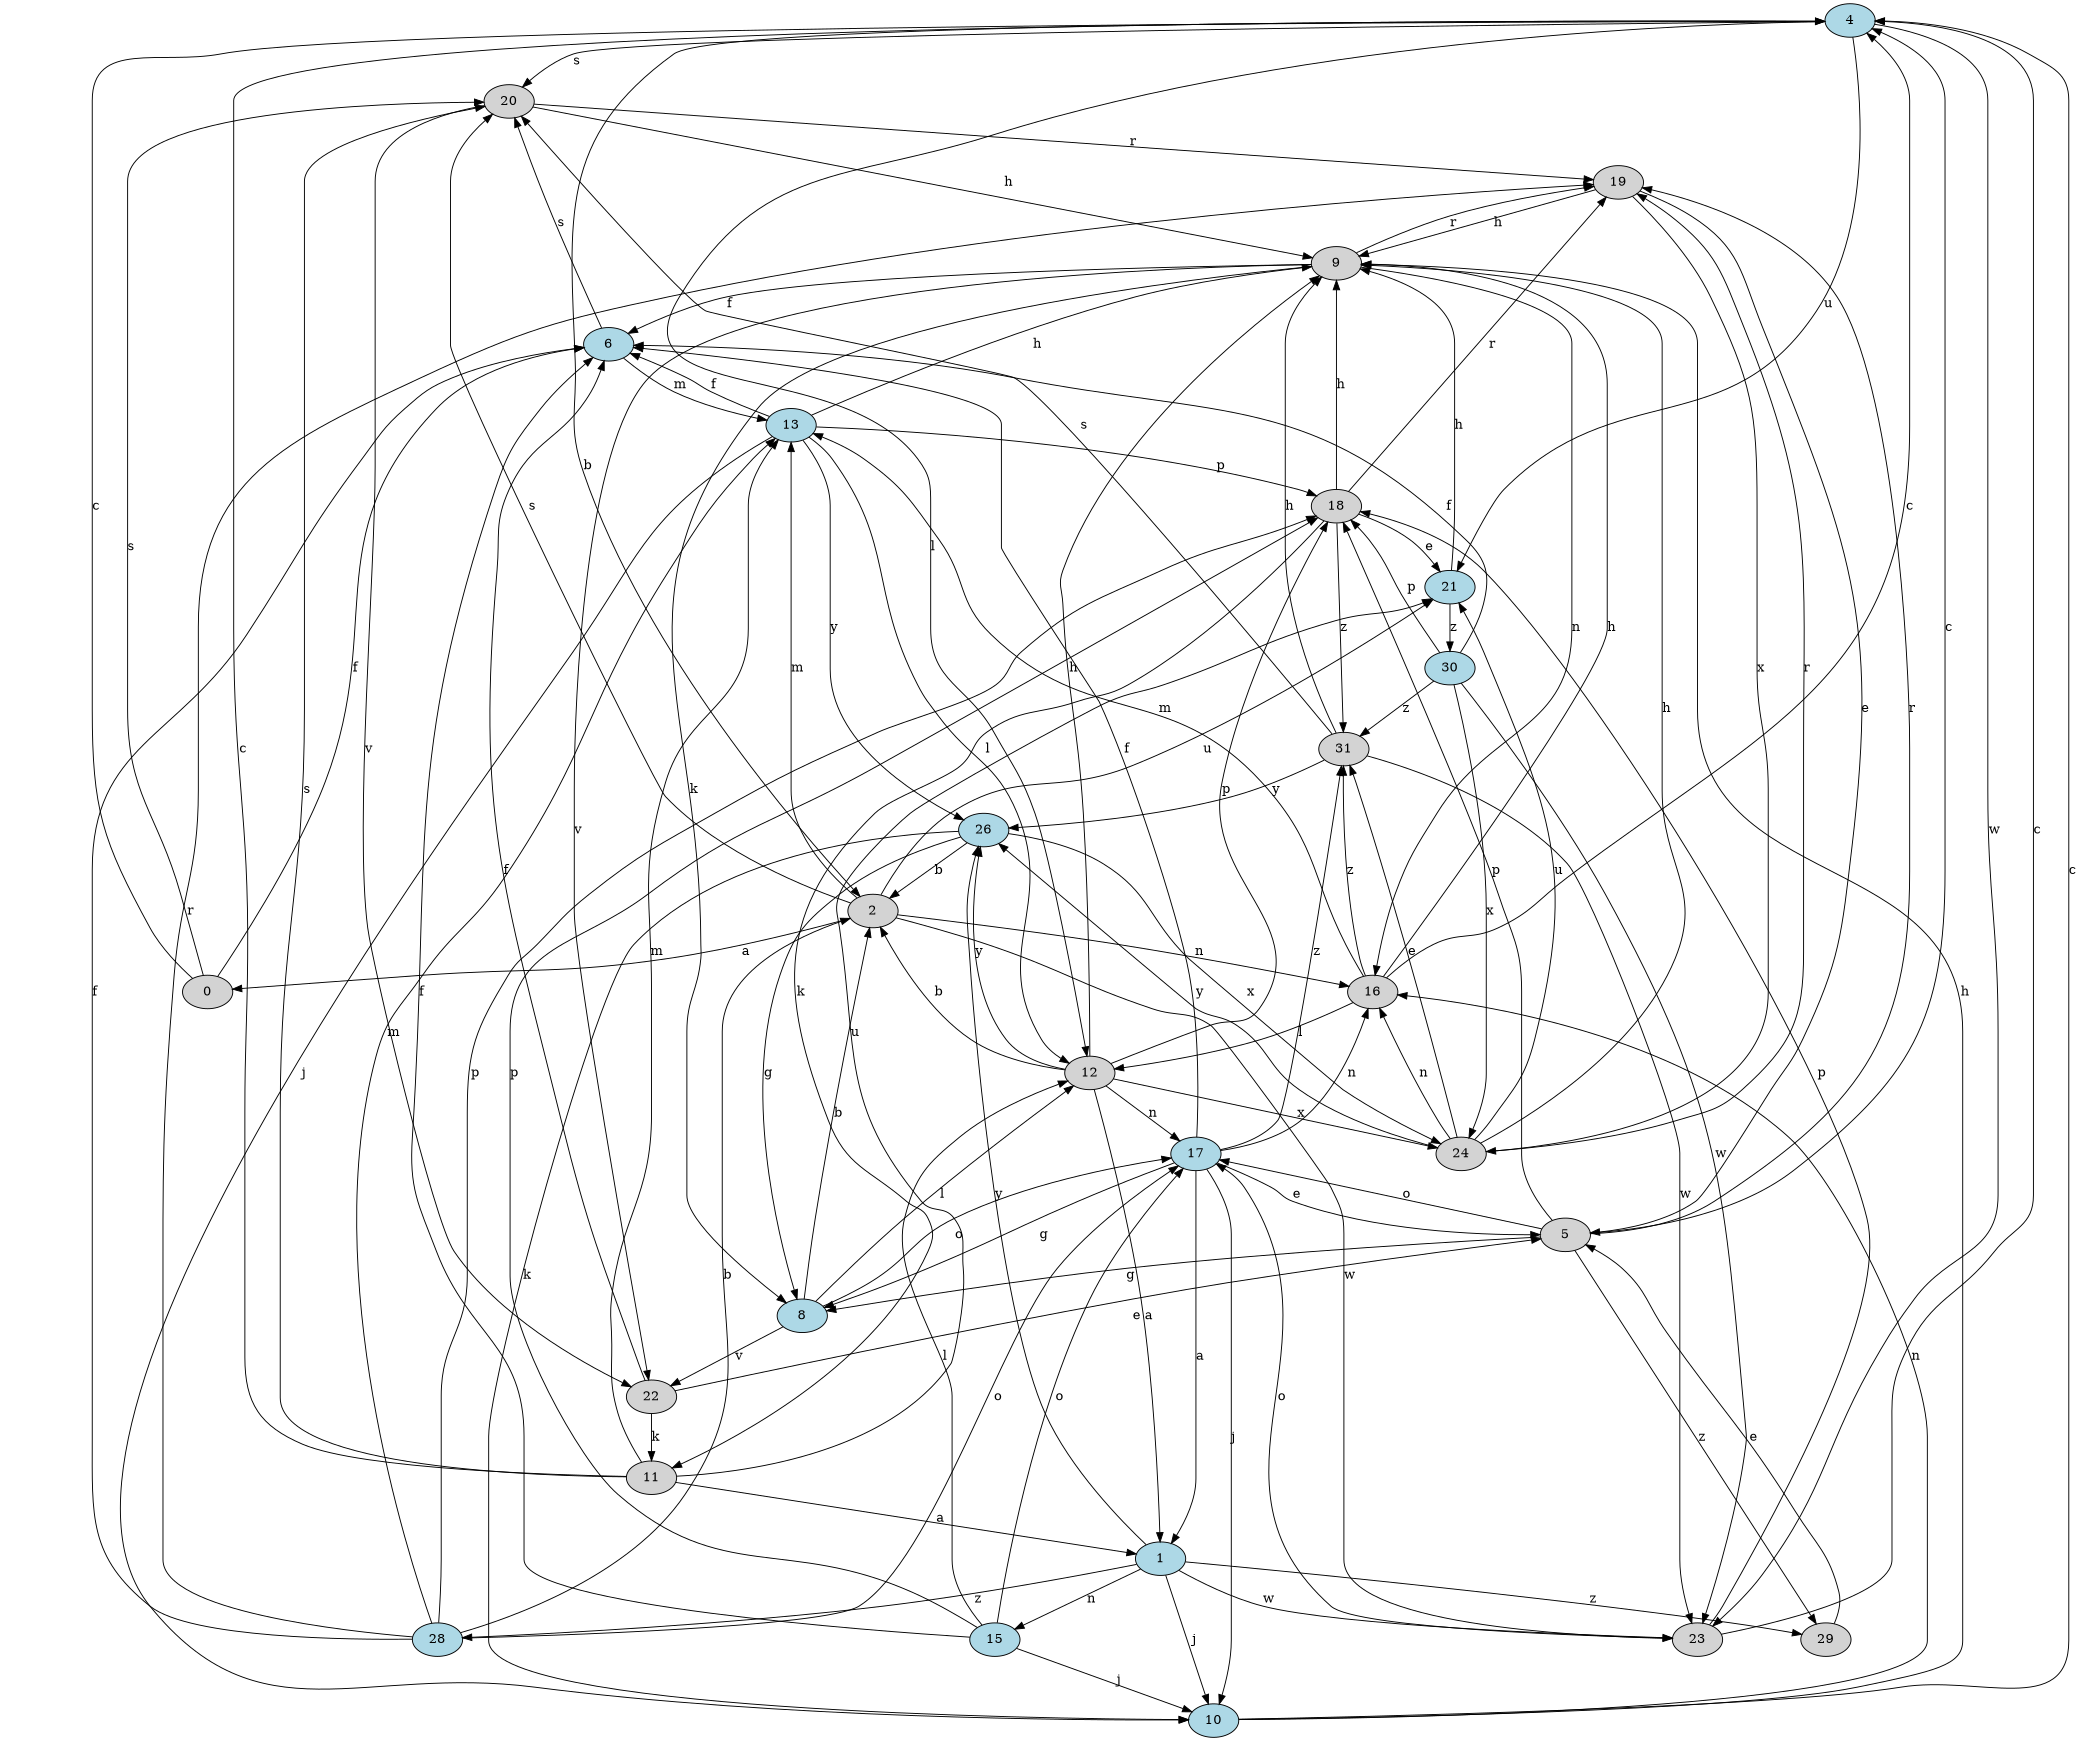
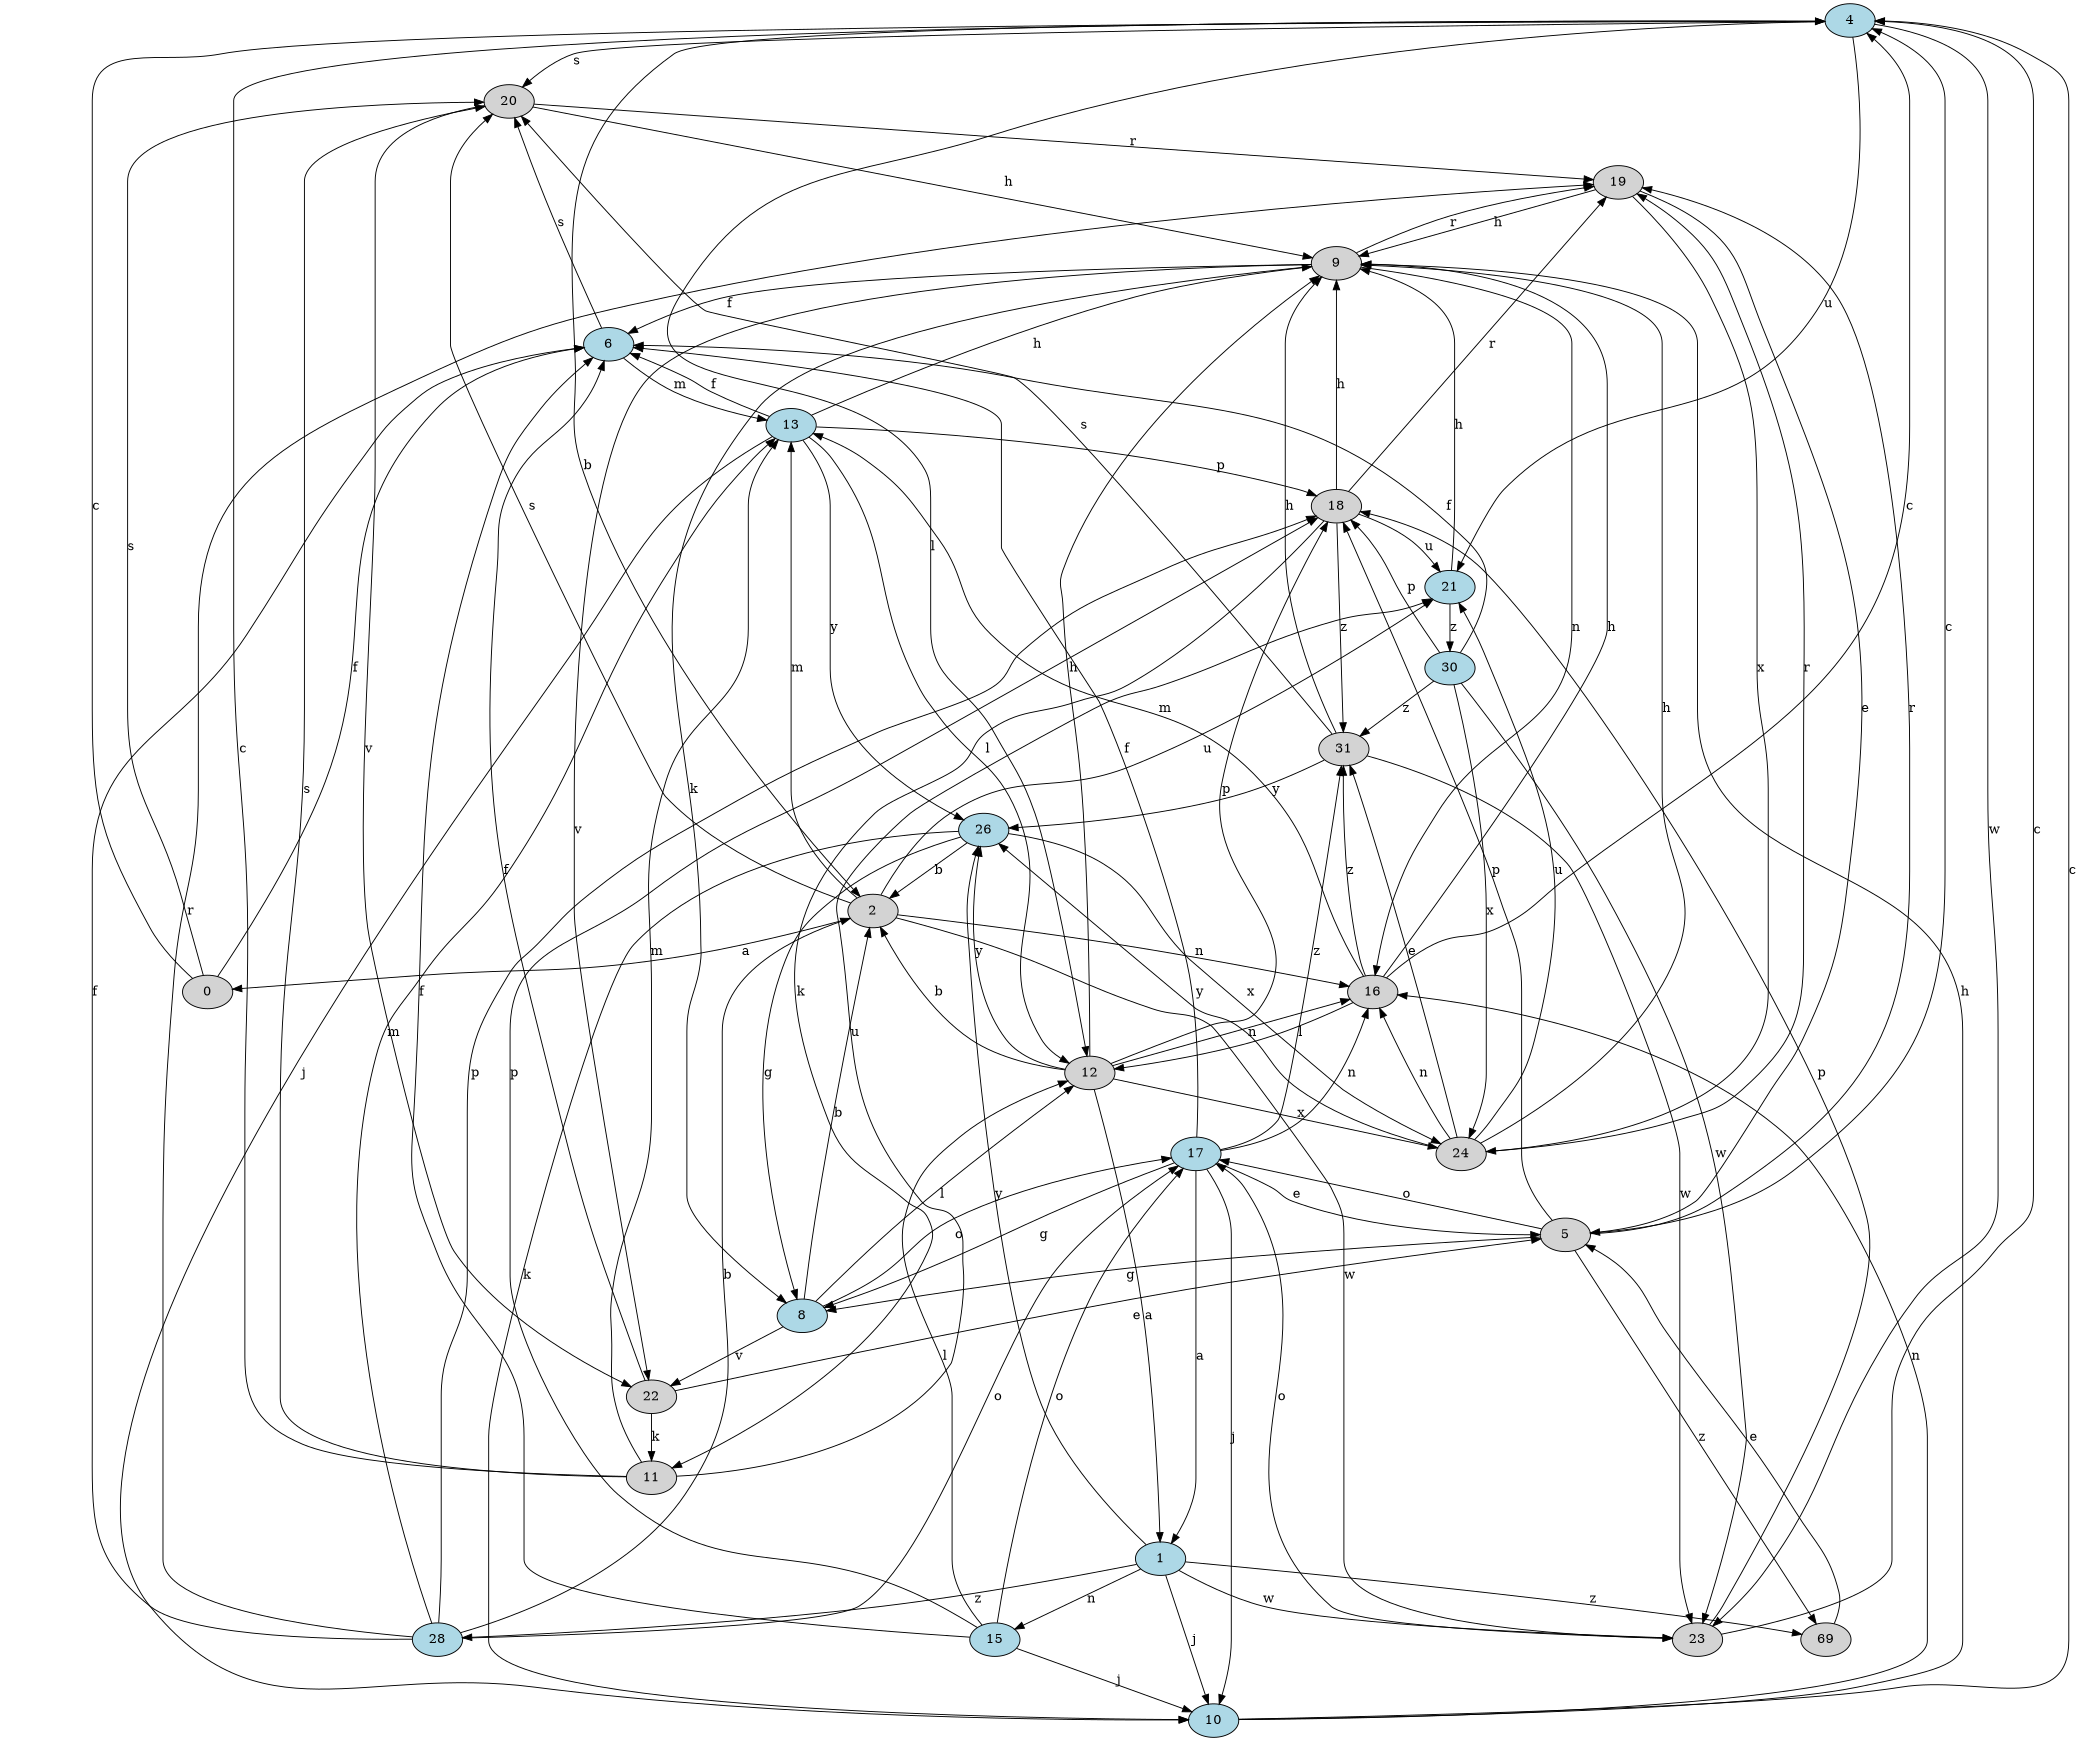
edge "18" -> "21": label "e" -> "u"
edge "12" -> "17": now "12" -> "16"
edge "11" -> "1": removed, label "a"
node "29": label "29" -> "69"
